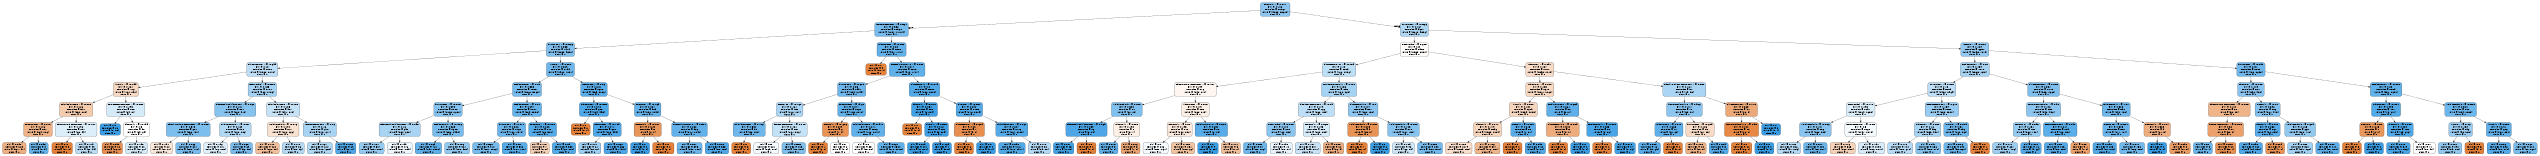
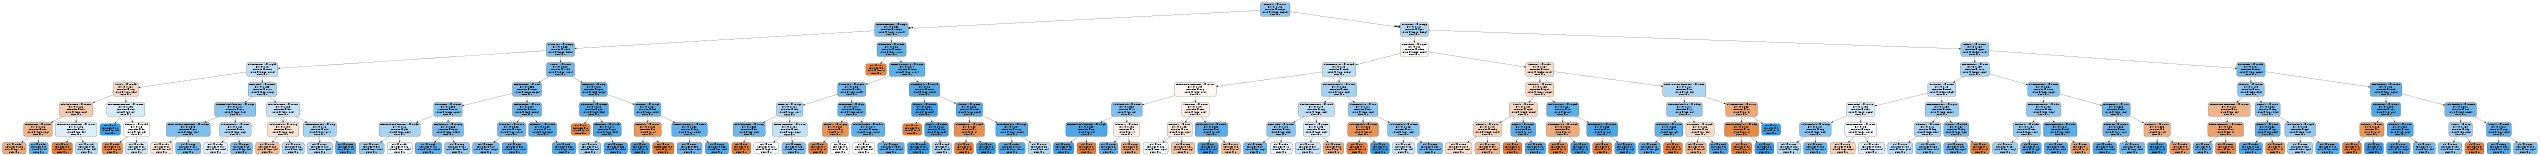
node "gini = 0.473 samples = 7 value = [8, 5] class = 0": removed
node "gini = 0.0 samples = 2 value = [6, 0] class = 0": label "gini = 0.0 samples = 2 value = [6, 0] class = 0" -> "gini = 0.0 baseexcess = 2 value = [6, 0] class = 0"
node "gini = 0.469 samples = 4 value = [3, 5] class = 1": fillcolor #399de5 -> #b0d8f5
node "gini = 0.34 samples = 74 value = [25, 90] class = 1": fillcolor #ffffff -> #70b8ec
